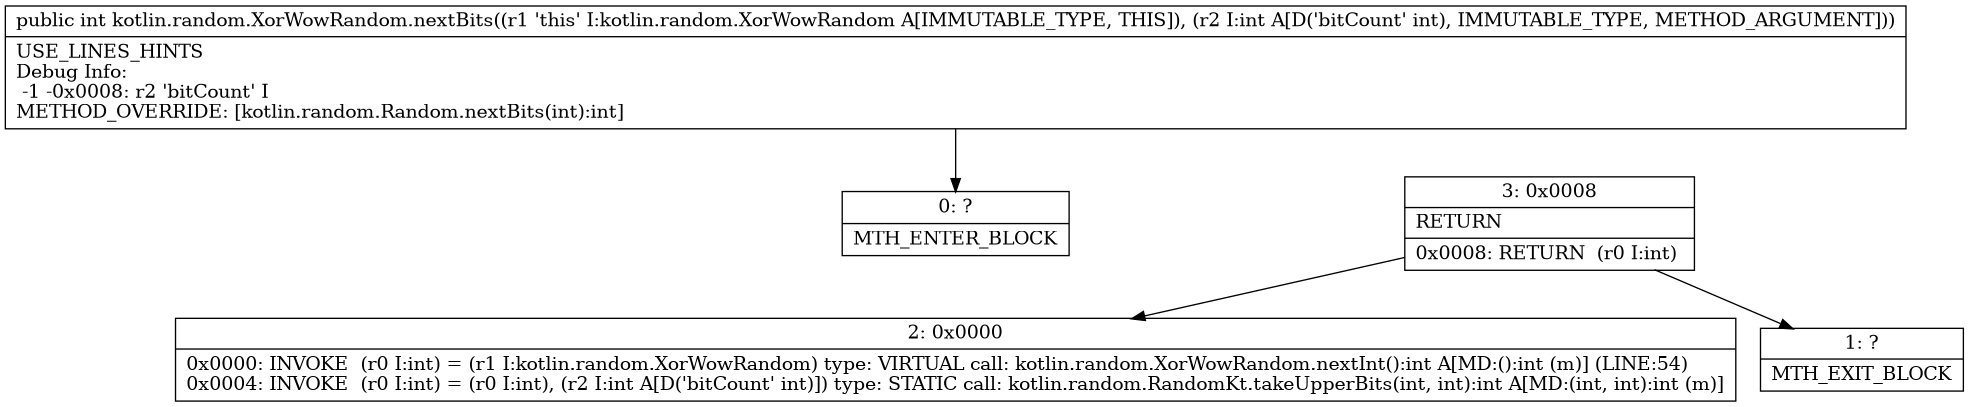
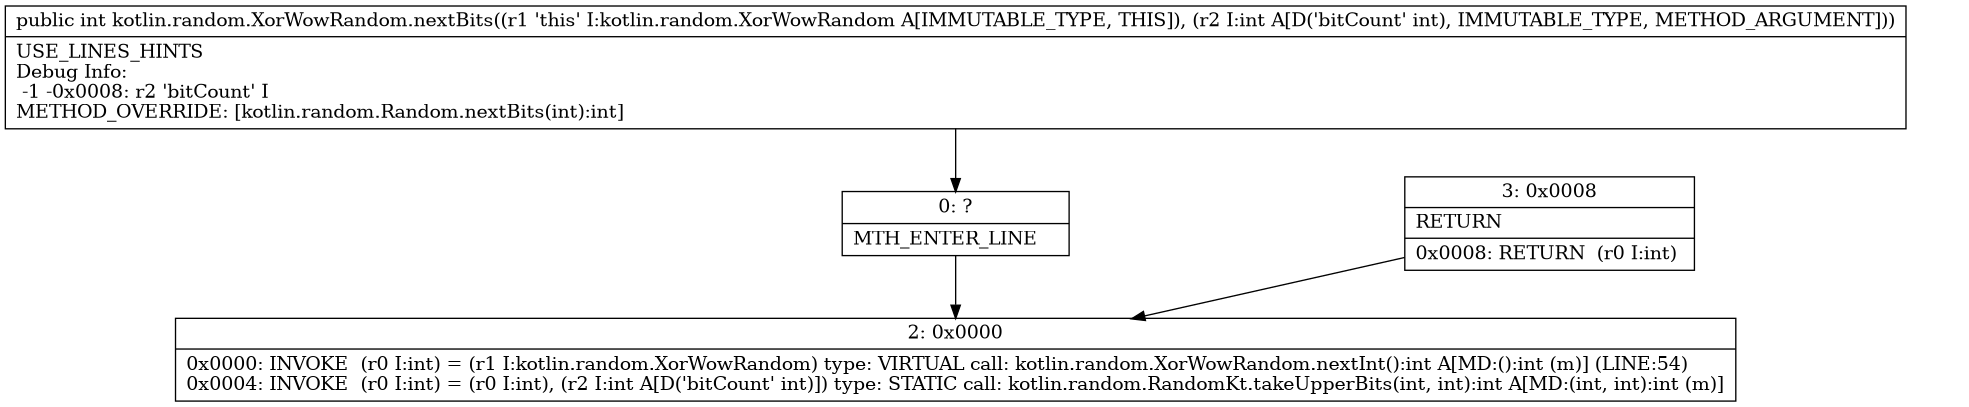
node "0: ?": text "MTH_ENTER_BLOCK" -> "MTH_ENTER_LINE"
edge "0: ?" -> "2: 0x0000": added
node "1: ?": removed
